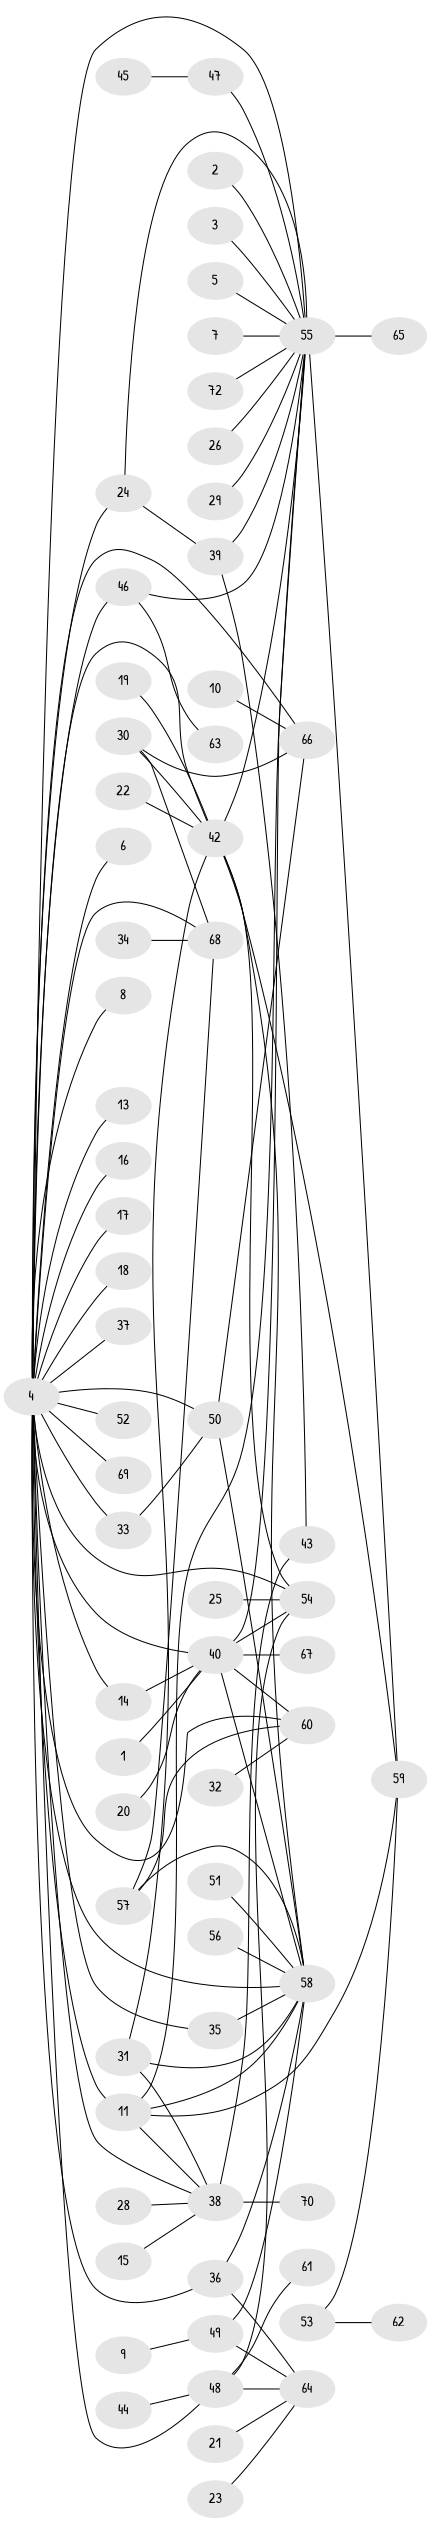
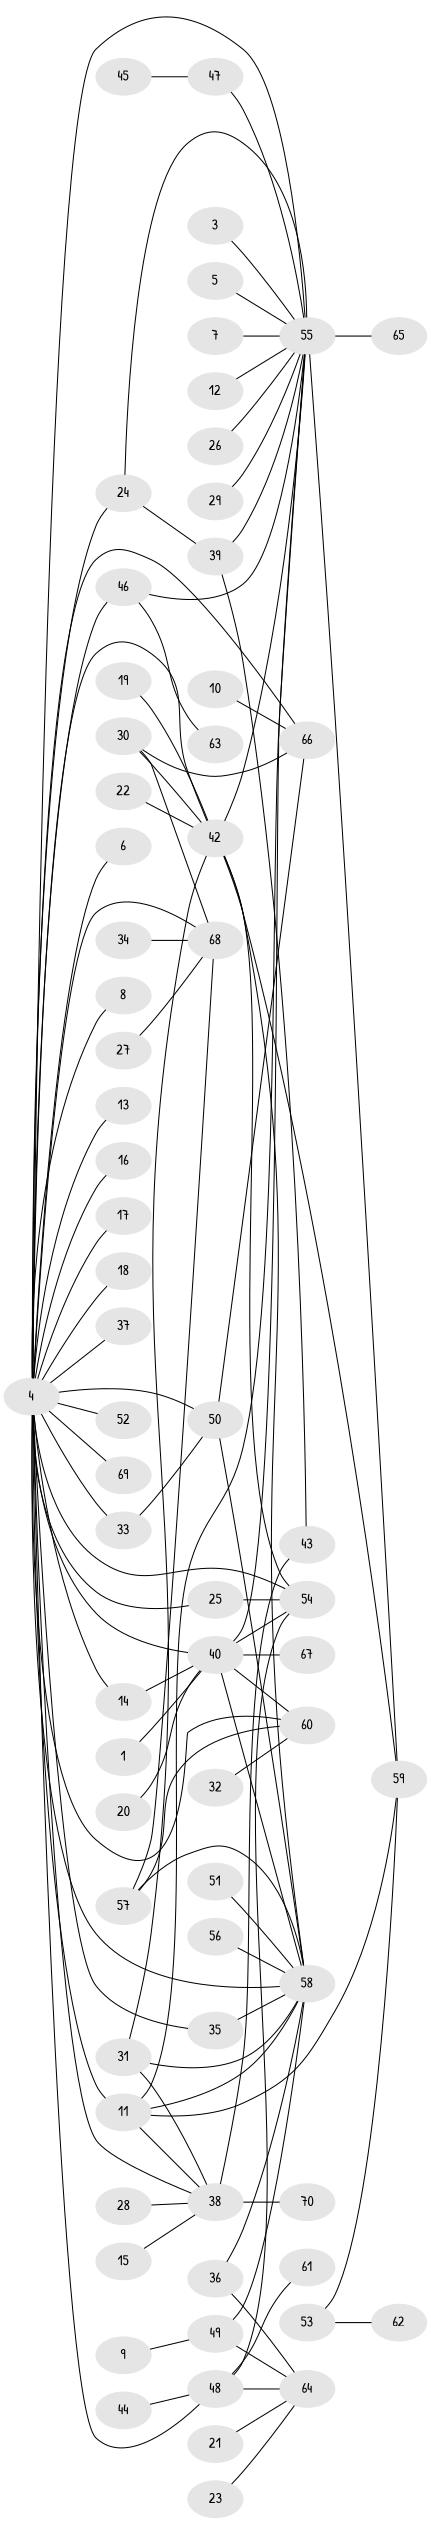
node "2": removed
node "72": label "72" -> "12"
node "27": added
edge "4" -- "36": now "4" -- "25"
